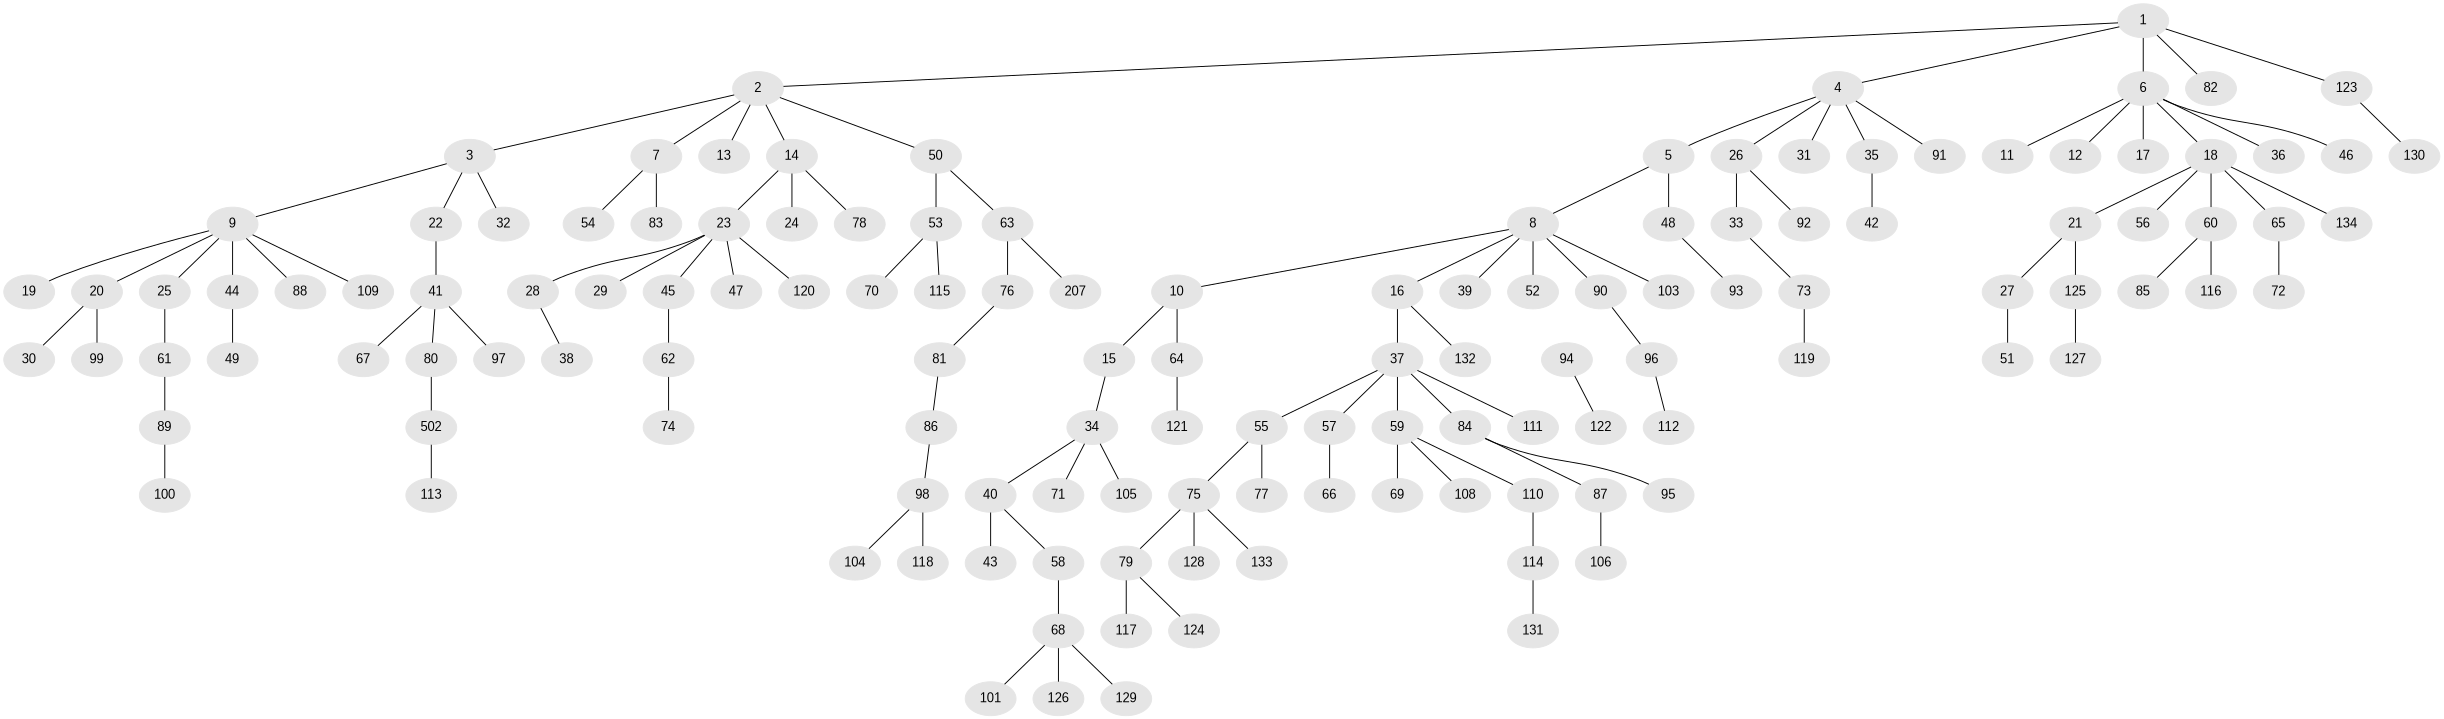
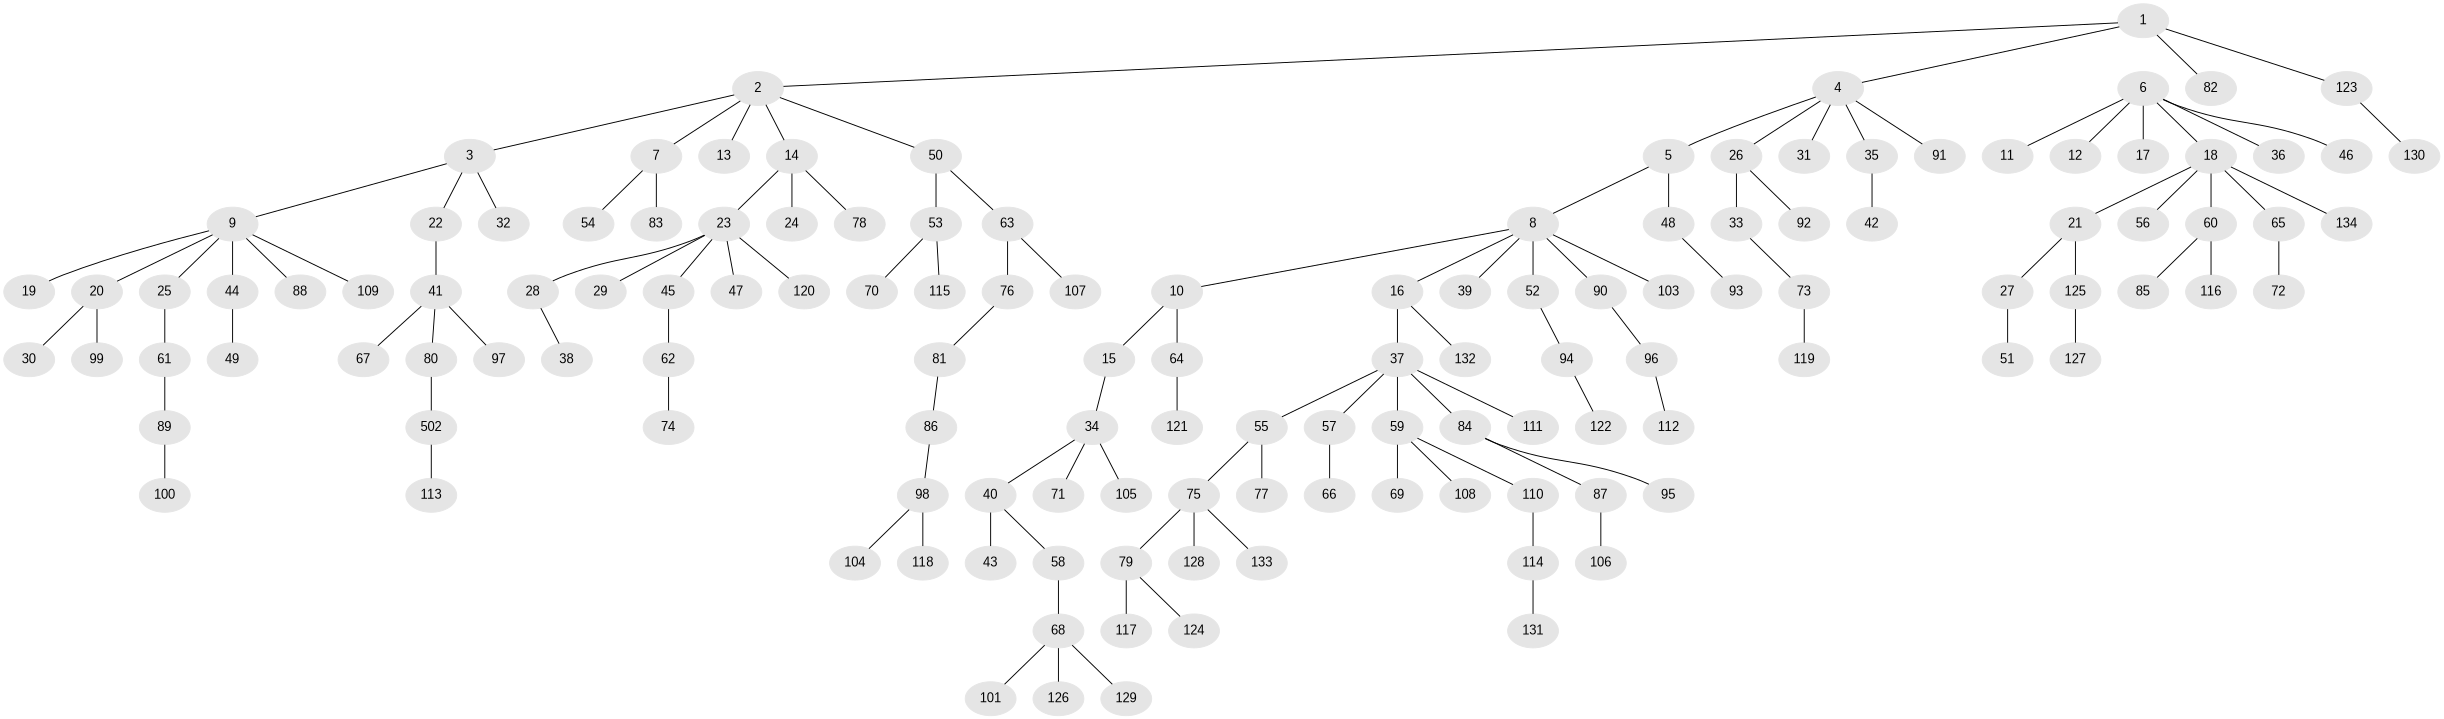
edge "1" -- "6": removed
node "207": label "207" -> "107"
edge "52" -- "94": added
